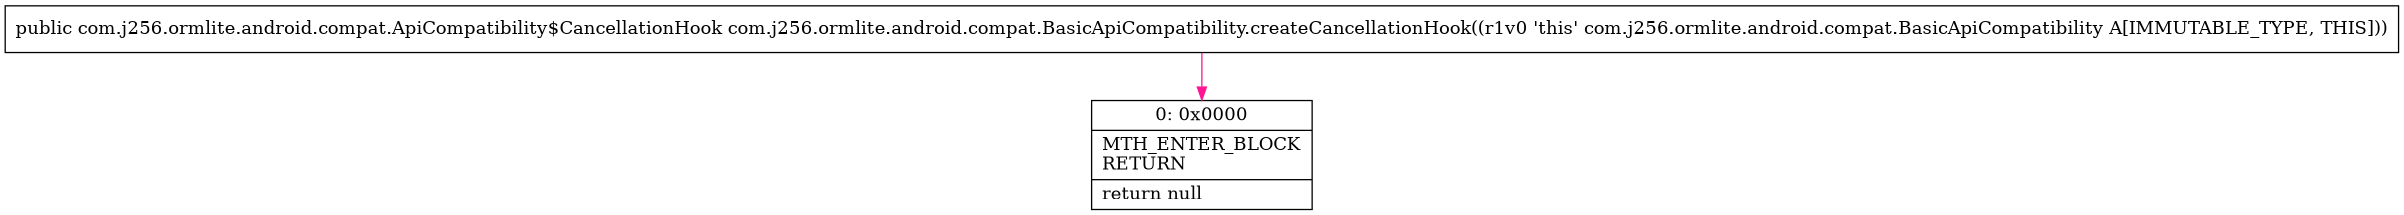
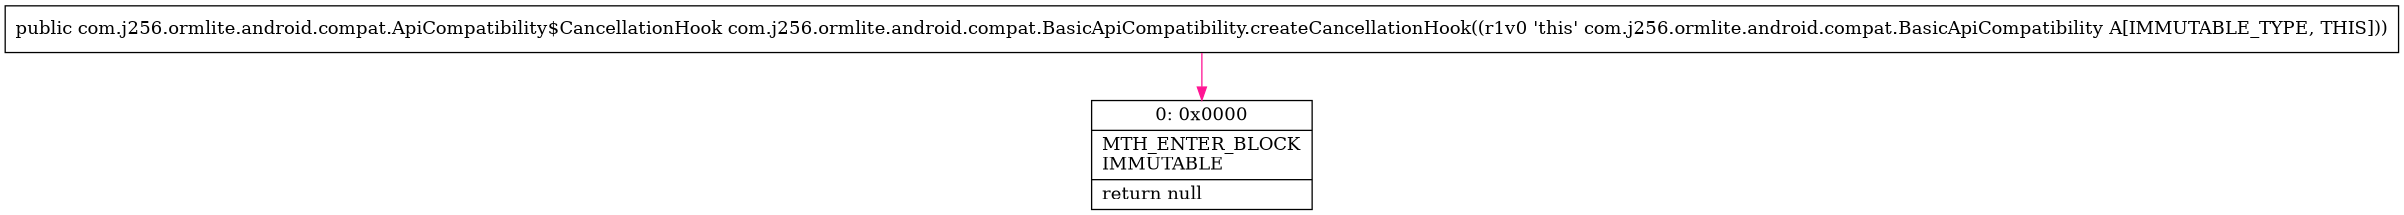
node "0: 0x0000": text "RETURN" -> "IMMUTABLE"
